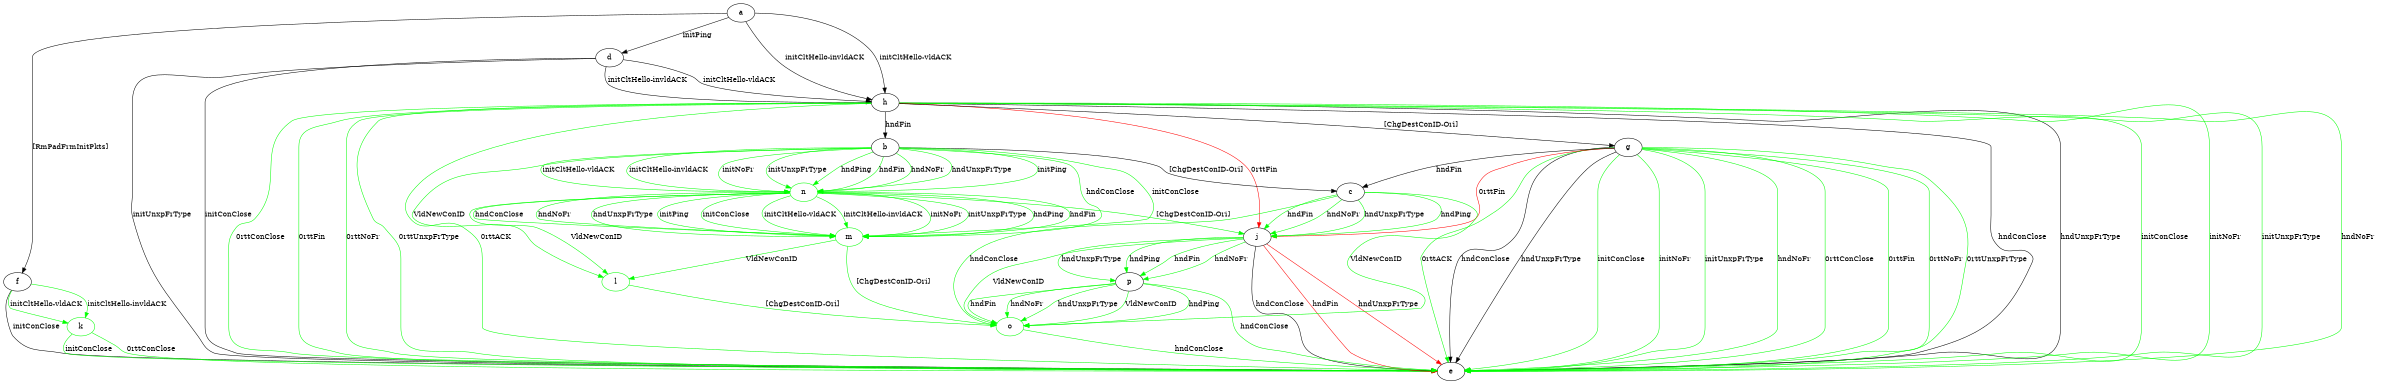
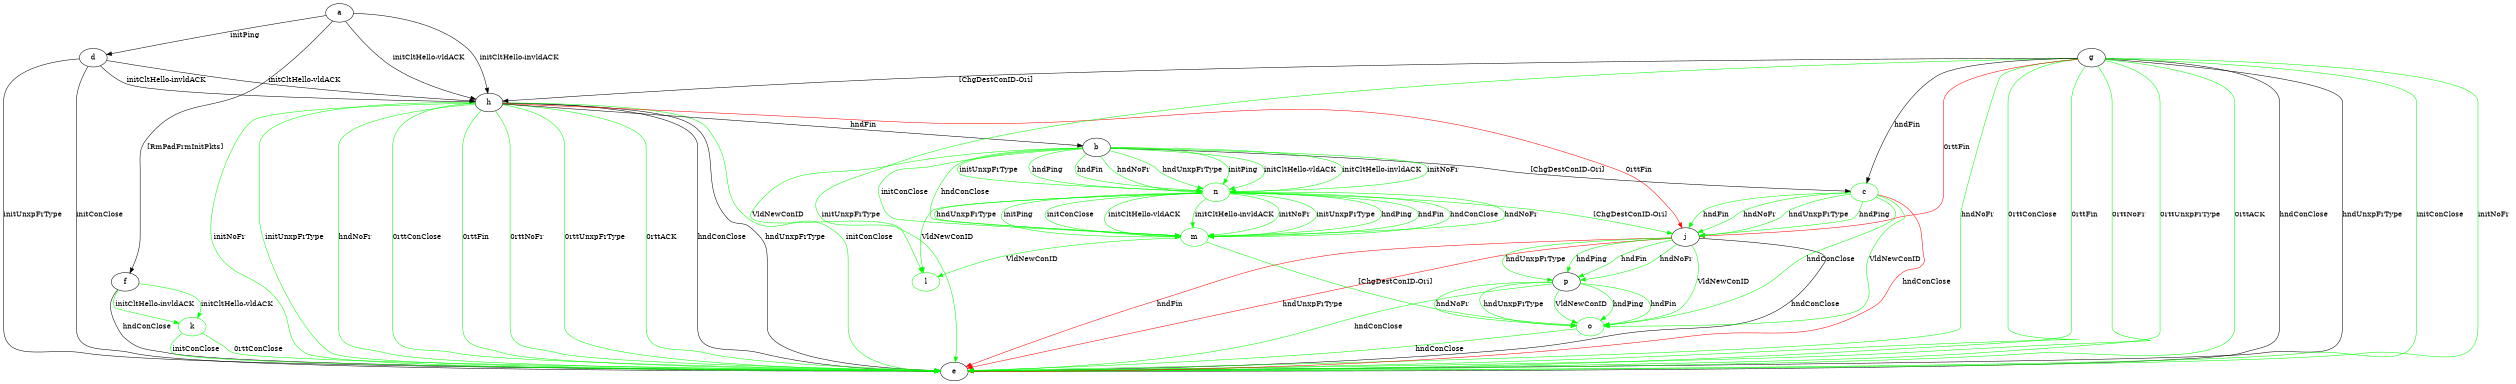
edge "h" -> "g": reversed
node "c": color black -> green
edge "l" -> "o": removed, label "[ChgDestConID-Ori]"
edge "f" -> "e": label "initConClose " -> "hndConClose "
edge "c" -> "e": added, label "hndConClose"
